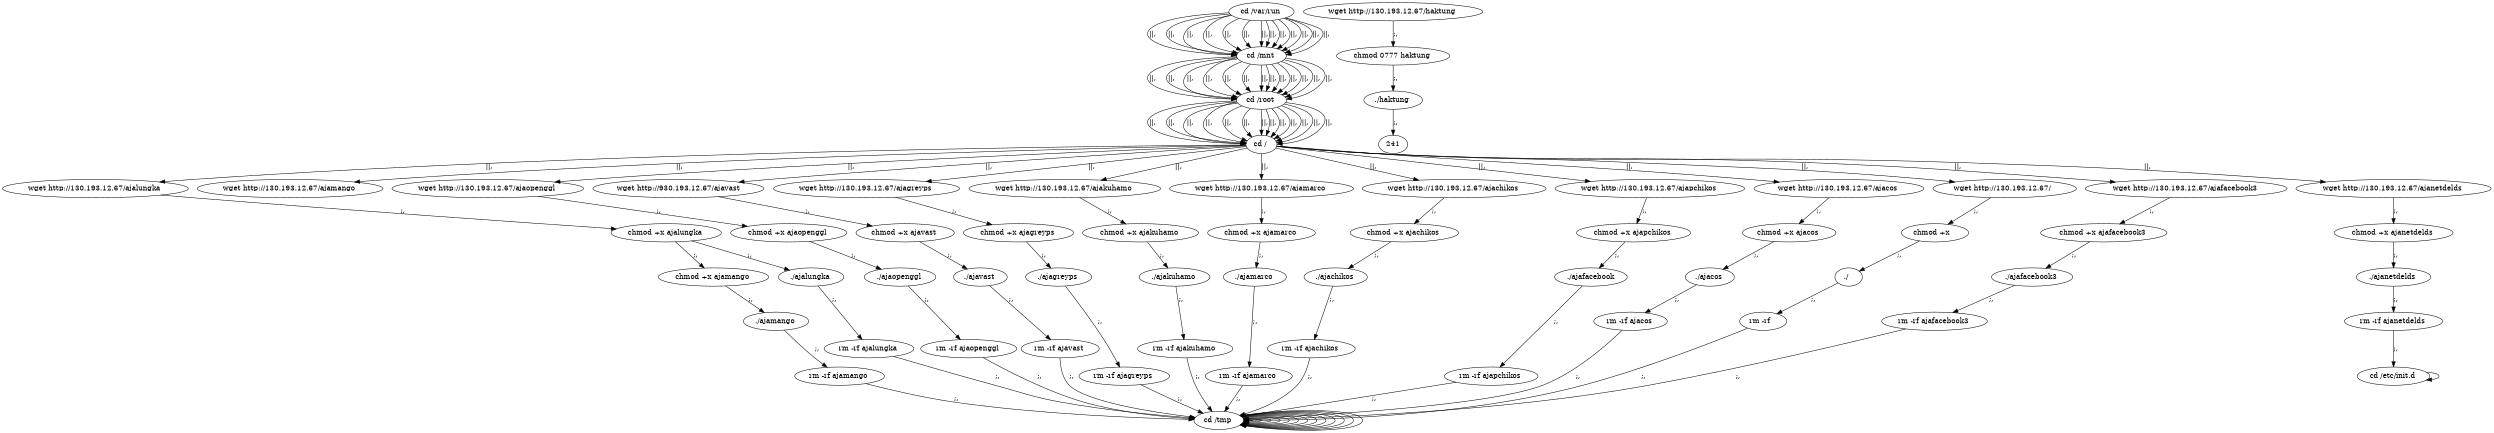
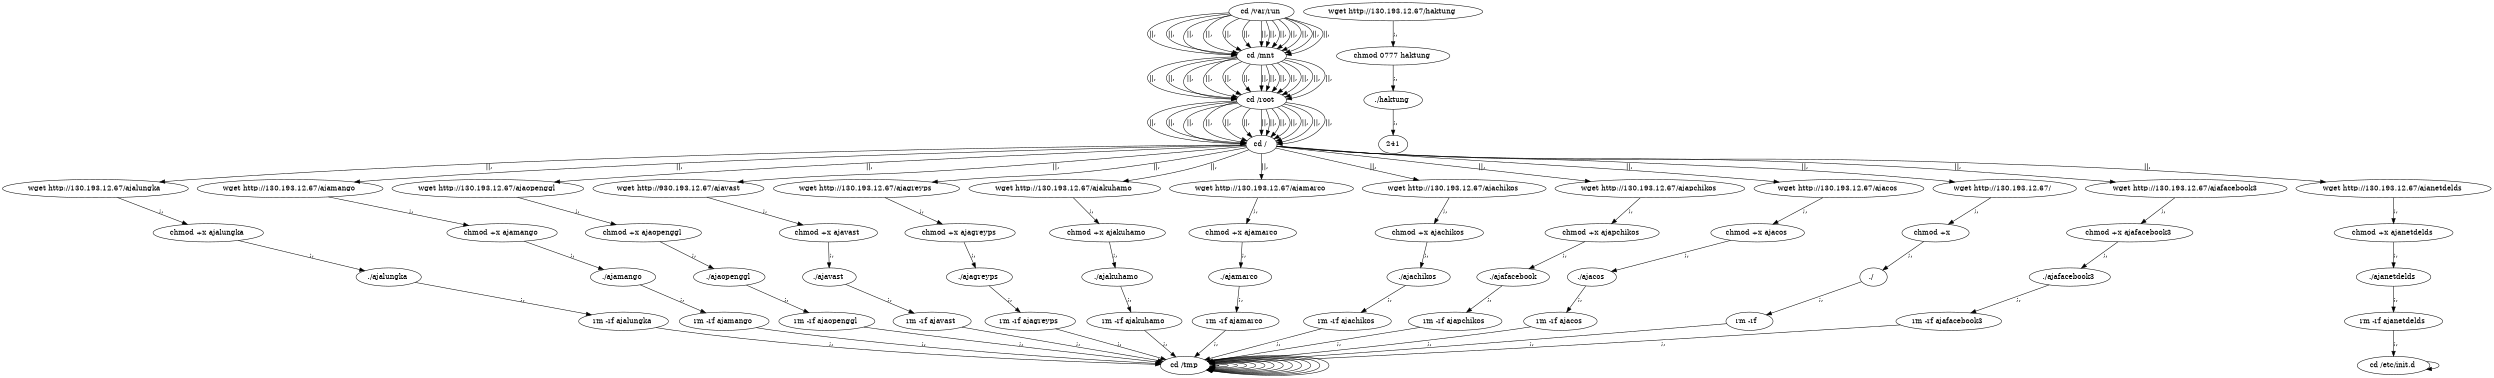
edge "chmod +x ajalungka" -> "chmod +x ajamango": now "wget http://130.193.12.67/ajamango" -> "chmod +x ajamango"
